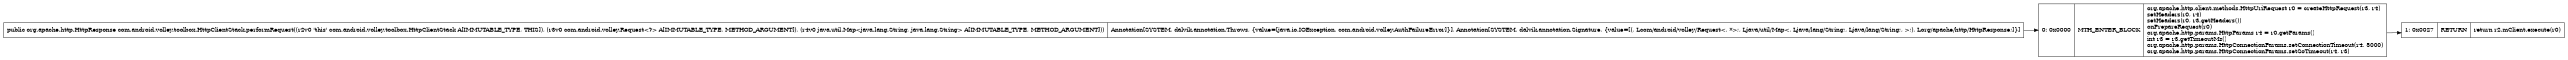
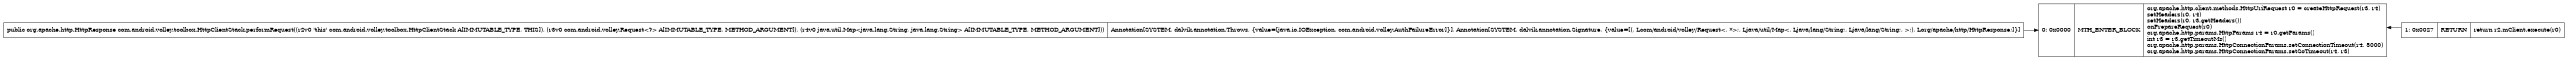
edge "0: 0x0000" -> "1: 0x0027": reversed
